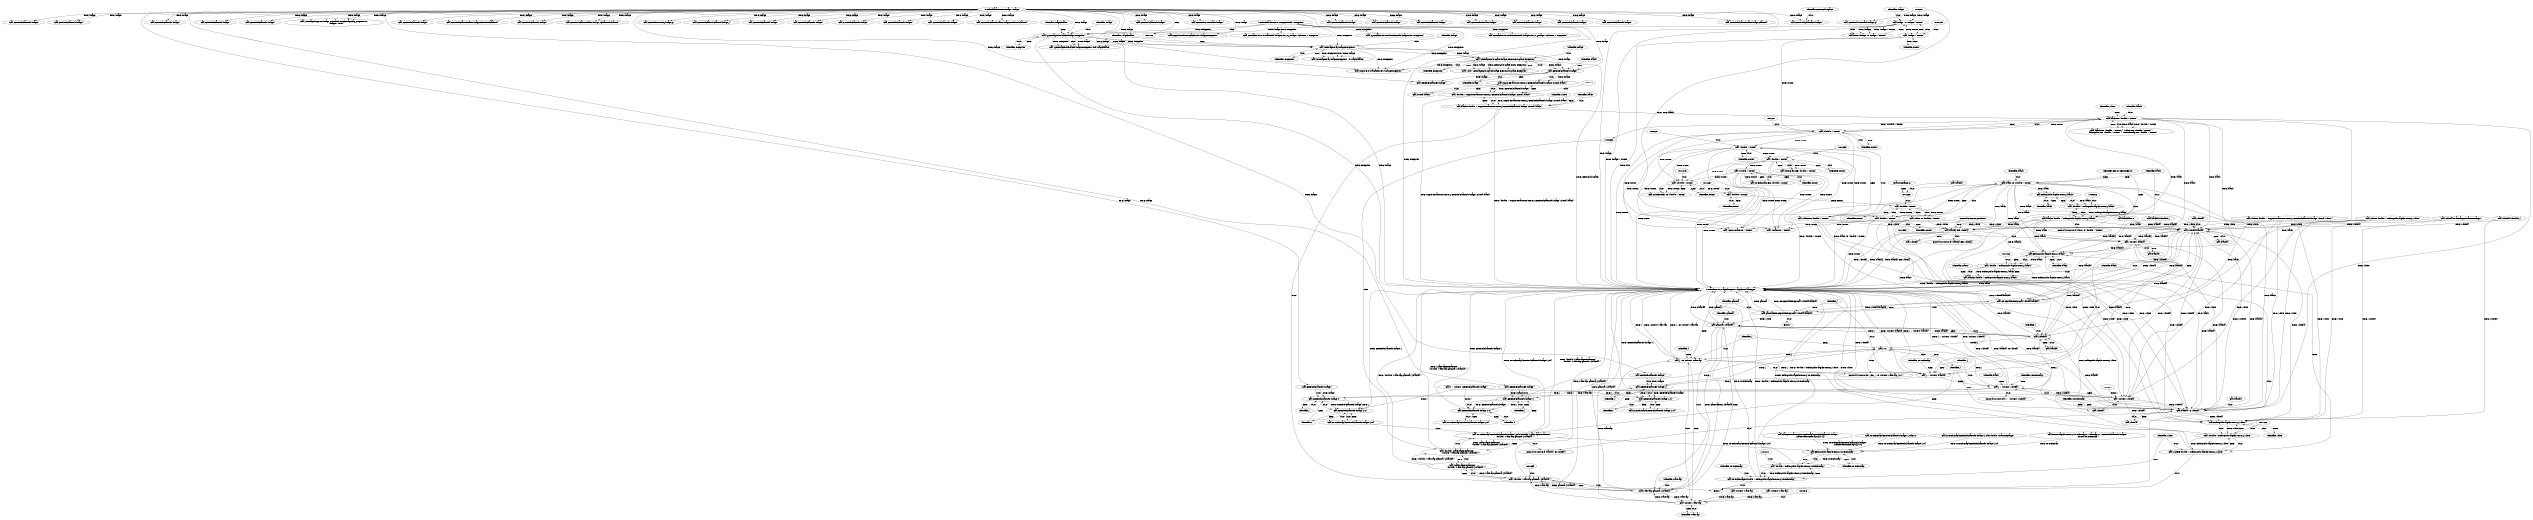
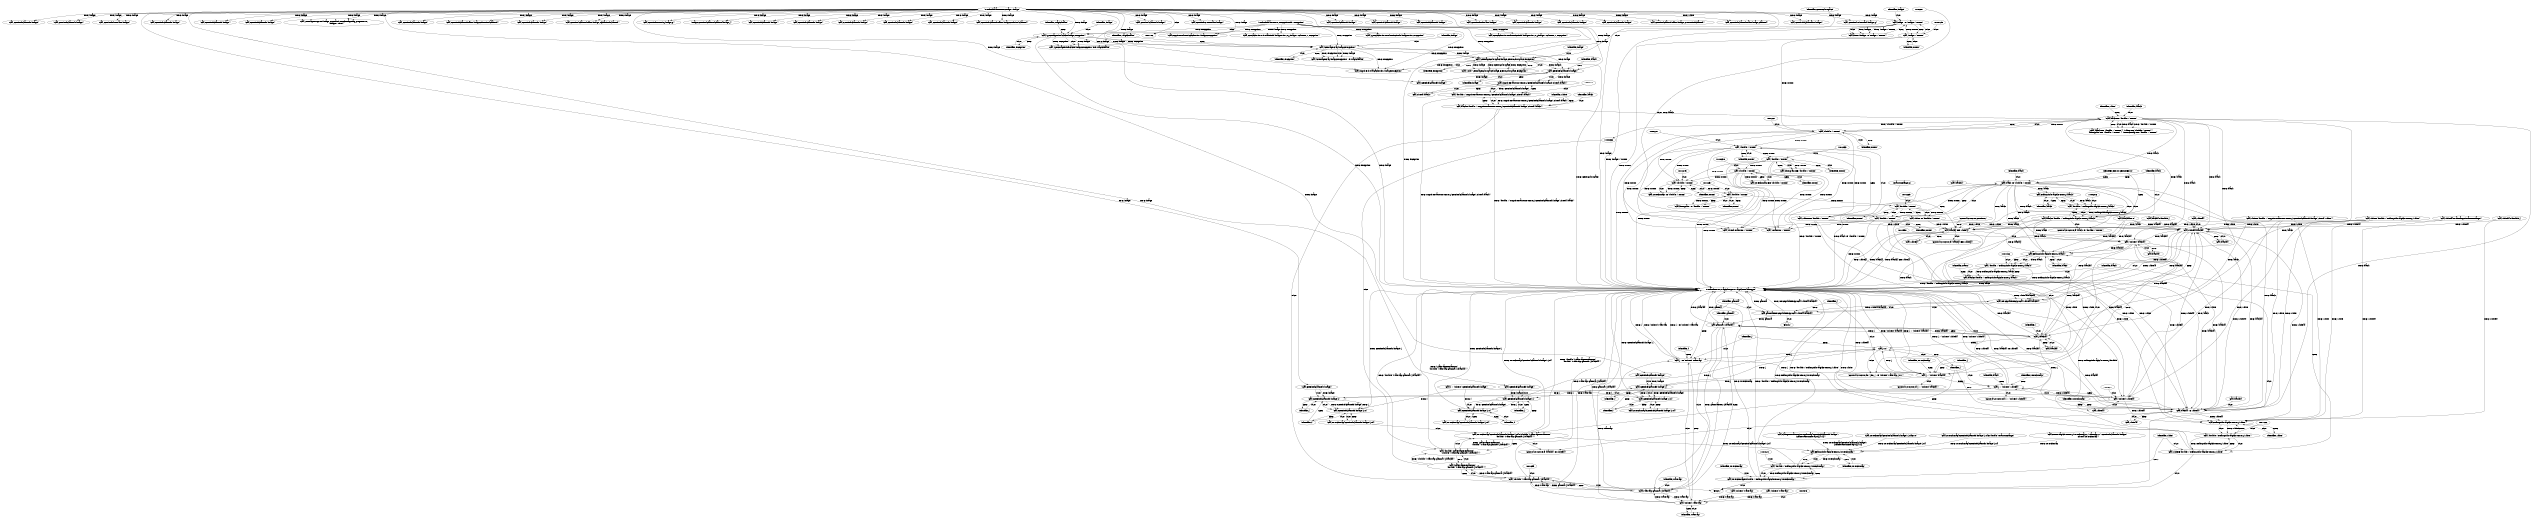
edge "(MethodParameterIn,Image *image)" -> "(Call,SetImageColorspace(image,GRAYColorspace,exception))": added, label "DDG: image"
edge "(Identifier,GRAYColorspace)" -> "(Call,GetPixelAlphaTraits(image))": now "(Identifier,GRAYColorspace)" -> "(Call,SetImageColorspace(image,GRAYColorspace,exception))"
edge "(MethodParameterIn,Image *image)" -> "(Call,GetPixelChannelTraits(image,channel))": label "DDG: image" -> "DDG: white"
edge "1000281" -> "(Call,image != (Image *) NULL)": now "(MethodParameterIn,Image *image)" -> "(Call,image != (Image *) NULL)"
edge "1000281" -> "(Call,GetPixelWriteMask(image,q))": now "(MethodParameterIn,Image *image)" -> "(Call,GetPixelWriteMask(image,q))"
node "(Call,GetPixelBlueTraits(image))": added
node "(Call,GetPixelChannelChannel(image,j))": label "(Call,GetPixelChannelChannel(image,j))" -> "(Image,GetPixelChannelChannel(image,j))"
node "(Call,GetPixelChannelOffset(image,GreenPixelChannel))": added
edge "(MethodParameterIn,ExceptionInfo *exception)" -> "(Call,SetImageColorspace(image,GRAYColorspace,exception))": added, label "DDG: exception"
edge "(MethodParameterIn,ExceptionInfo *exception)" -> "(Call,AcquireAuthenticCacheView(image,exception))": added, label "DDG: exception"
node "1000238": added
edge "(Call,black == (double *) NULL)" -> "(Call,black != (double *) NULL)": added, label "DDG: black"
edge "(Call,(Image *) NULL)" -> "(MethodReturn,MagickExport MagickBooleanType)": label "DDG: AST" -> "DDG: NULL"
edge "(Call,black[j])" -> "1000269": now "(Call,black[j])" -> "(Call,black[j] == white[j])"
edge "(QuantumRange,q)" -> "1000269": now "(QuantumRange,q)" -> "(Call,black[j] == white[j])"
node "(Call,histogram != (double *) NULL)": added
node "(Call,(const Quantum *) NULL)": label "(Call,(const Quantum *) NULL)" -> "(Call,(sizeof Quantum *) NULL)"
node "(ControlStructure,if (ssize != (double *) NULL))": label "(ControlStructure,if (ssize != (double *) NULL))" -> "(ControlStructure,if (black != (double *) NULL))"
edge "(Call,white[i]-black[i])" -> "(Call,(ssize_t) black[i])": removed, label "DDG: black[i]"
edge "(Call,white[j])" -> "(Call,black[j] == white[j])": added, label "AST:"
edge "(Call,black == (double *) NULL)" -> "(Call,black[i] != white[i])": label "DDG: white" -> "DDG: black"
edge "(Call,white == (double *) NULL)" -> "(Call,RelinquishMagickMemory(white))": removed, label "DDG: white"
edge "(Call,PerceptibleReciprocal(white[i]-black[i]))" -> "(MethodReturn,MagickExport MagickBooleanType)": reversed
edge "(Call,gamma=PerceptibleReciprocal(white[i]-black[i]))" -> "(Call,PerceptibleReciprocal(white[i]-black[i]))": label "CFG: " -> "AST: "
edge "(Call,white[i]-black[i])" -> "(Call,(ssize_t) white[i])": removed, label "DDG: white[i]"
edge "(Call,gamma=PerceptibleReciprocal(white[i]-black[i]))" -> "(Call,gamma*(j-black[i]))": label "DDG: white" -> "DDG: gamma"
edge "(Call,j-black[i])" -> "(Call,j++)": label "NULL: j" -> "DDG: j"
edge "(Call,j > (ssize_t) white[i])" -> "(Call,j++)": now "(Call,j < (ssize_t) black[i])" -> "(Call,j++)"
edge "(Call,(double *) RelinquishMagickMemory(white))" -> "(MethodReturn,MagickExport MagickBooleanType)": label "DDG: RelinquishMagickMemory(white)" -> "DDG: RelinquishMagickMemory(double)"
edge "(Call,j <= (ssize_t) MaxMap)" -> "(ControlStructure,for (j=0; j <= (ssize_t) MaxMap; j++))": now "(Call,black[i]=0.0)" -> "(ControlStructure,for (j=0; j <= (ssize_t) MaxMap; j++))"
edge "(Call,(double *) RelinquishMagickMemory(stretch_map))" -> "(MethodReturn,MagickExport MagickBooleanType)": label "NULL: RelinquishMagickMemory(stretch_map)" -> "DDG: RelinquishMagickMemory(stretch_map)"
node "(ControlStructure,if (j < (ssize_t) black[i]))": added
edge "1000617" -> "(Call,(ssize_t) white[i])": label "DDG: i" -> "AST: "
edge "(Call,(ssize_t) white[i])" -> "(Call,black[i] != white[i])": removed, label "DDG: white[i]"
edge "(Call,(double *) RelinquishMagickMemory(white))" -> "(Call,RelinquishMagickMemory(white))": label "CFG: " -> "NULL: "
